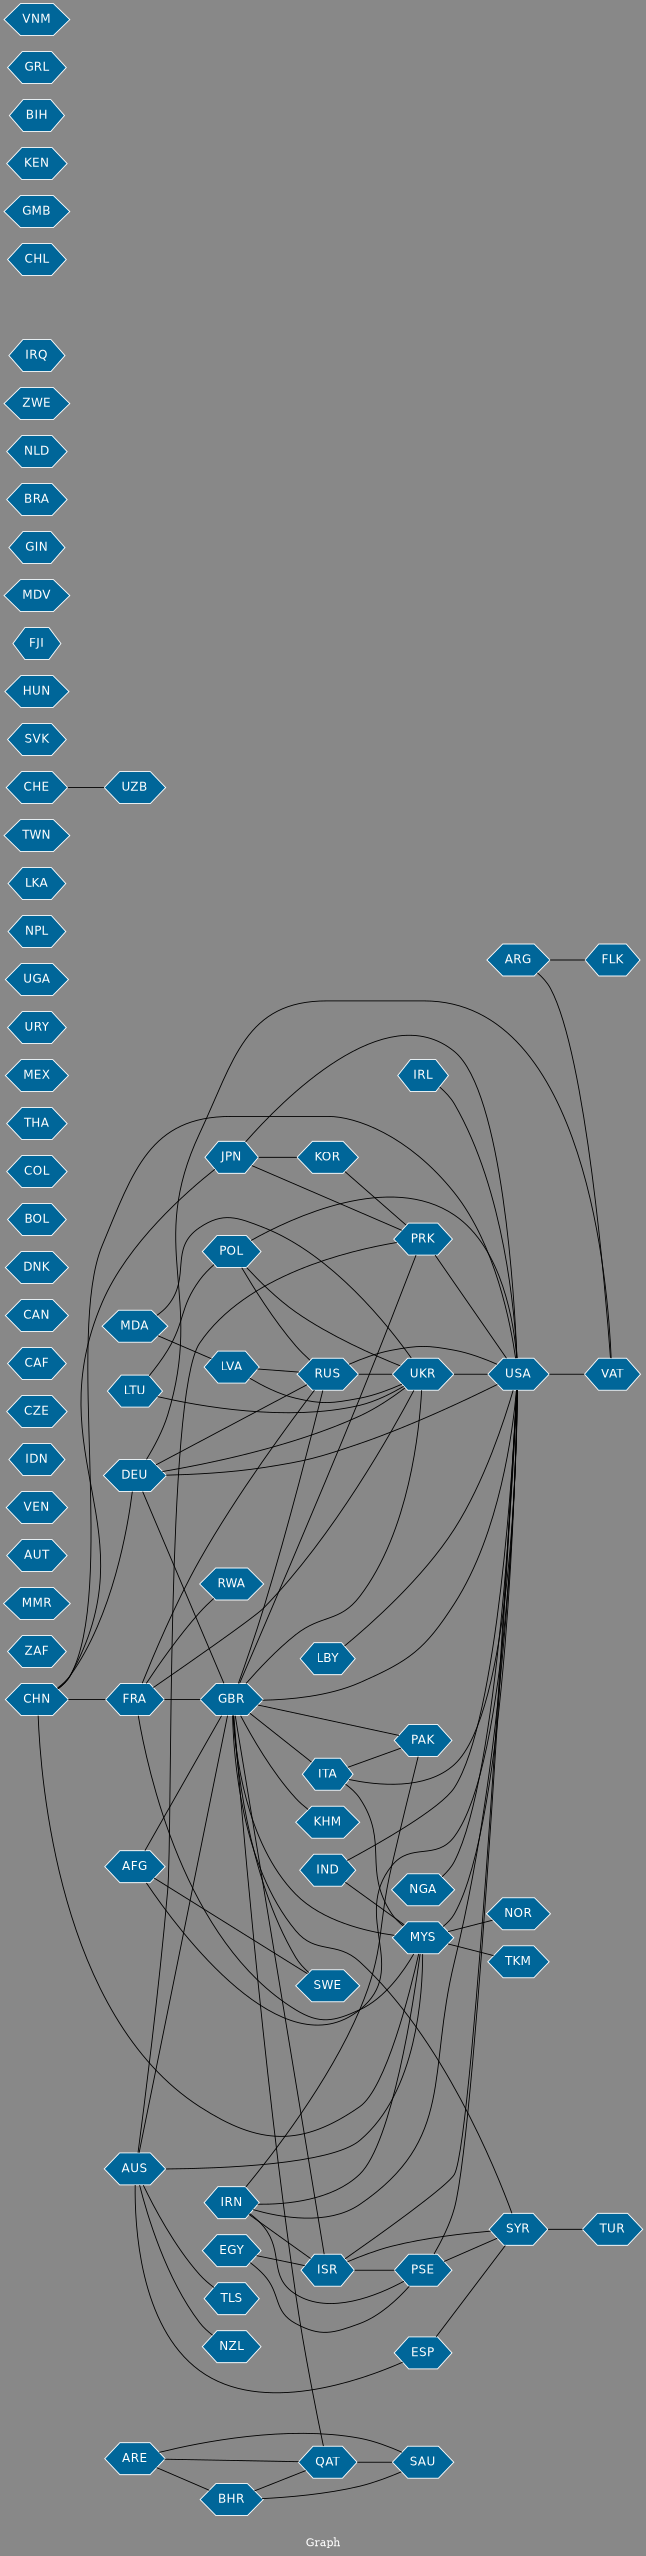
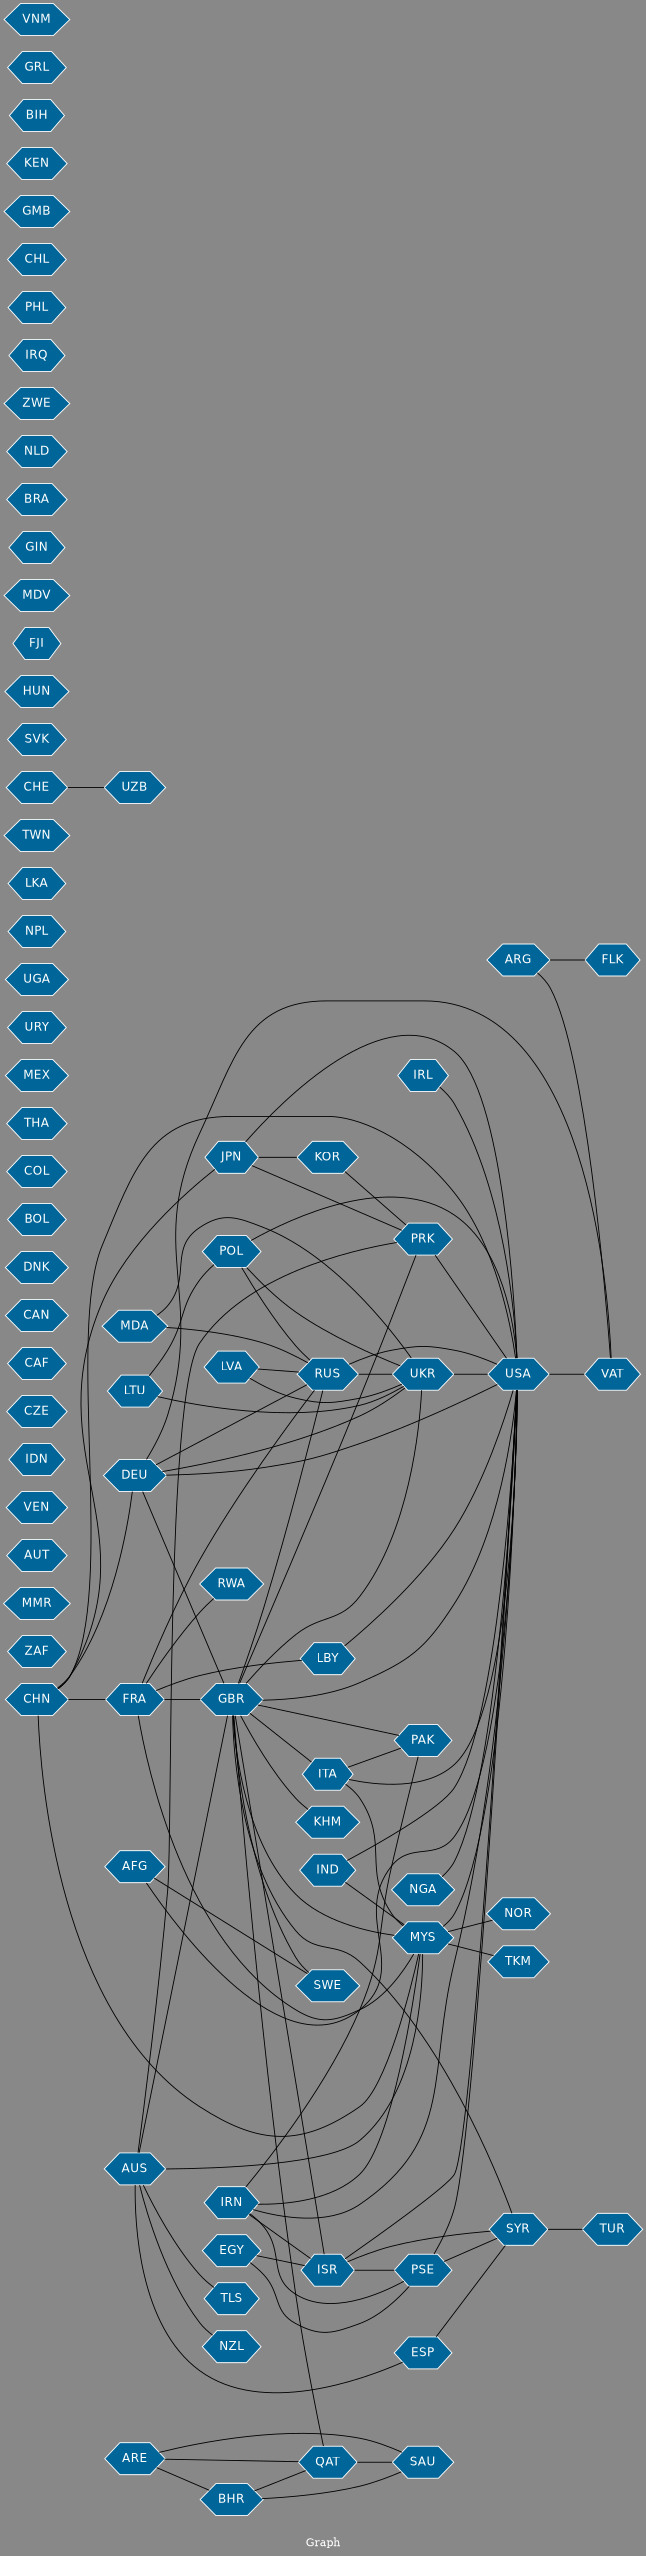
node "PHL": added
edge "MDA" -- "LVA": now "MDA" -- "RUS"
edge "UKR" -- "FRA": now "LBY" -- "FRA"
edge "GBR" -- "AFG": removed
